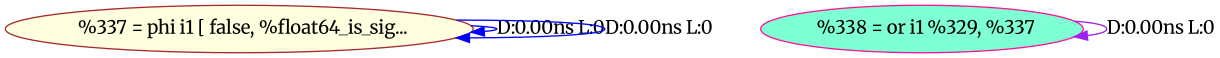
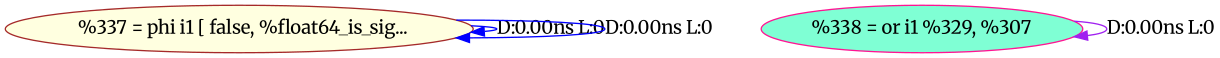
node "%338 = or i1 %329, %337": label "%338 = or i1 %329, %337" -> "%338 = or i1 %329, %307"
